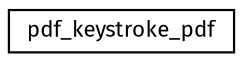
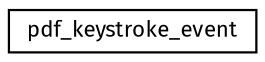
node "pdf_keystroke_pdf": label "pdf_keystroke_pdf" -> "pdf_keystroke_event"
